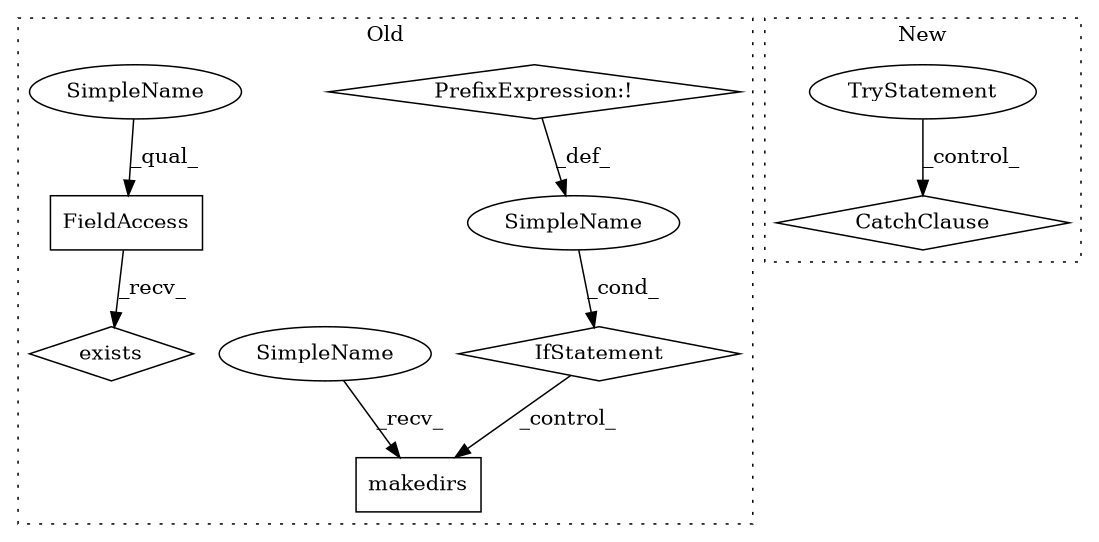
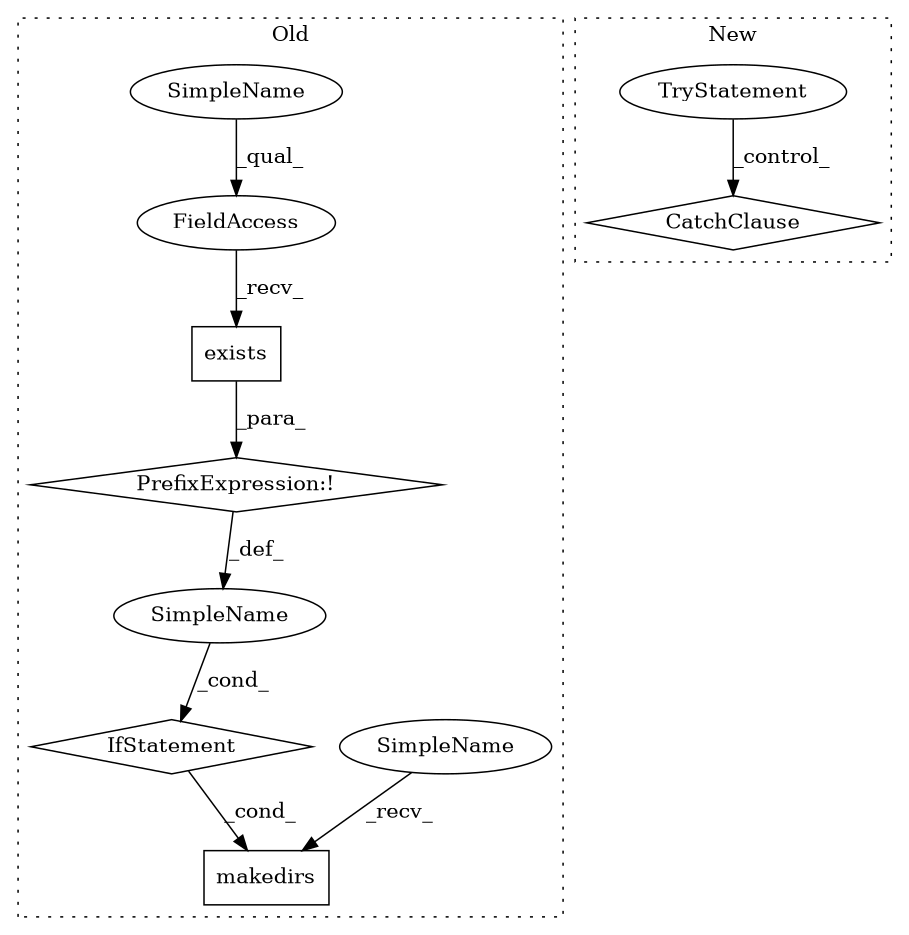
node "FieldAccess": shape box -> ellipse
node "exists": shape diamond -> box
edge "exists" -> "PrefixExpression:!": added, label "_para_"
edge "IfStatement" -> "makedirs": label "_control_" -> "_cond_"
